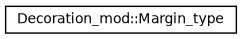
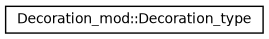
node "Decoration_mod::Margin_type": label "Decoration_mod::Margin_type" -> "Decoration_mod::Decoration_type"
